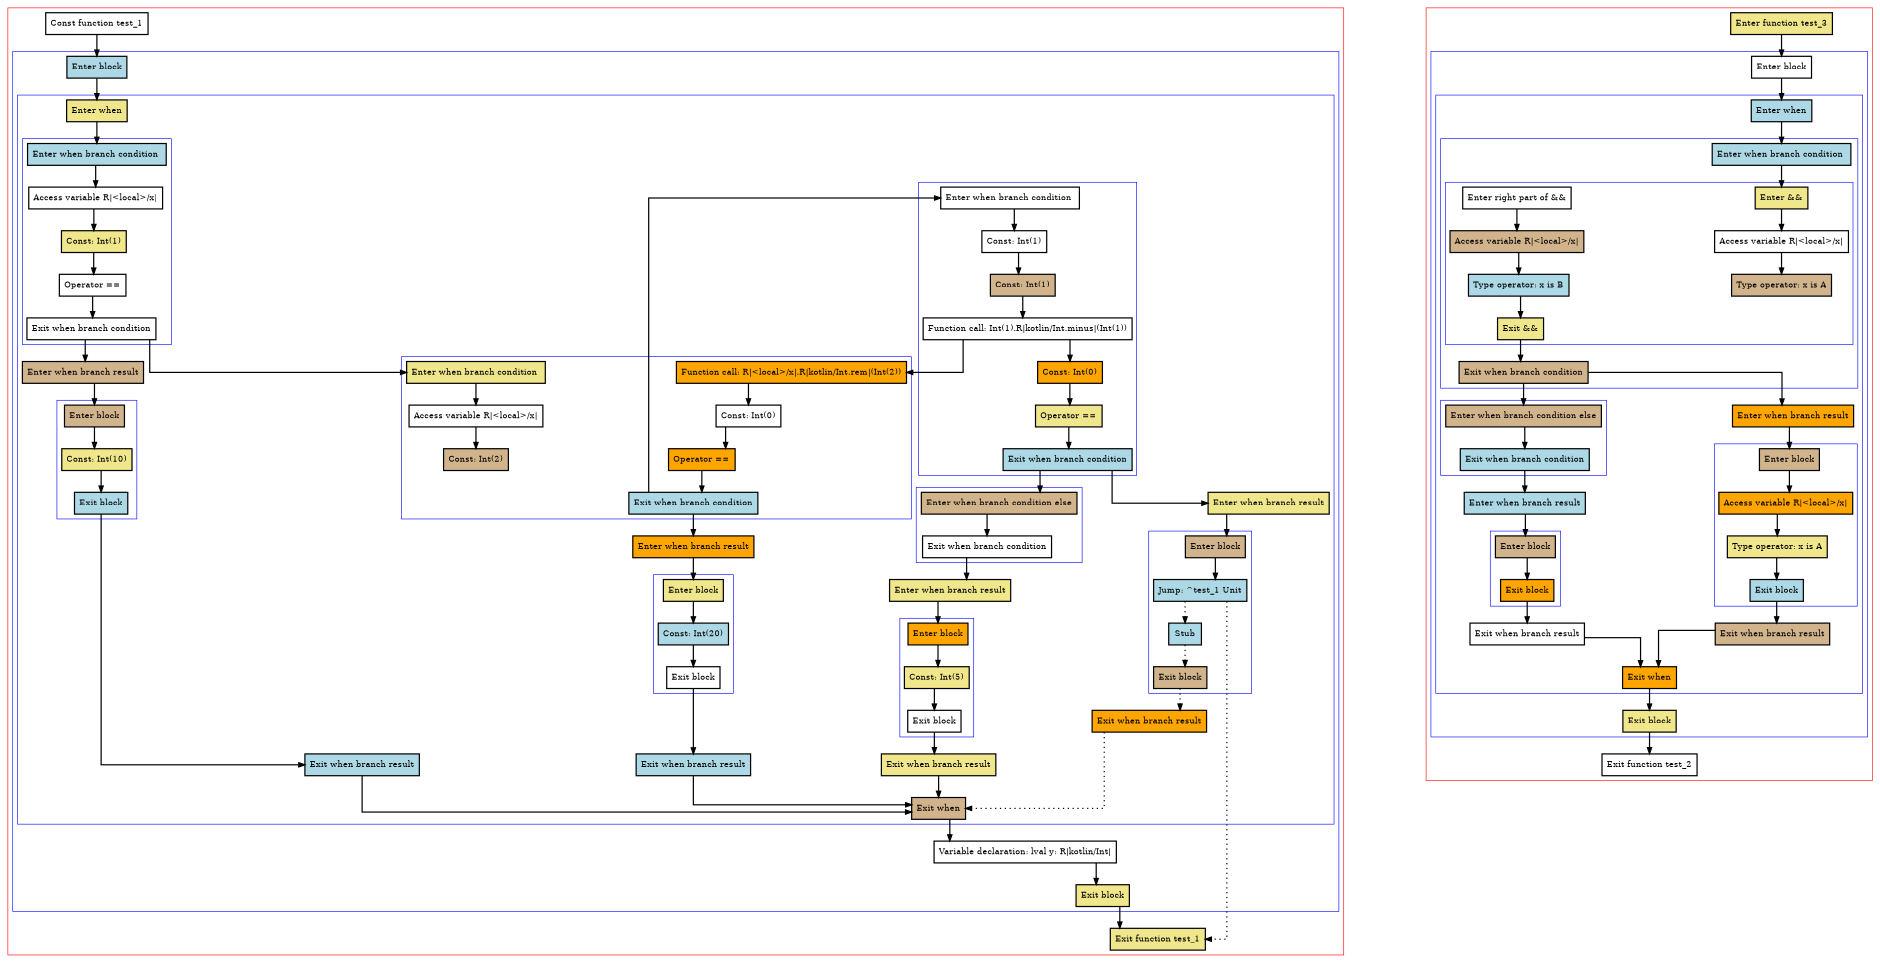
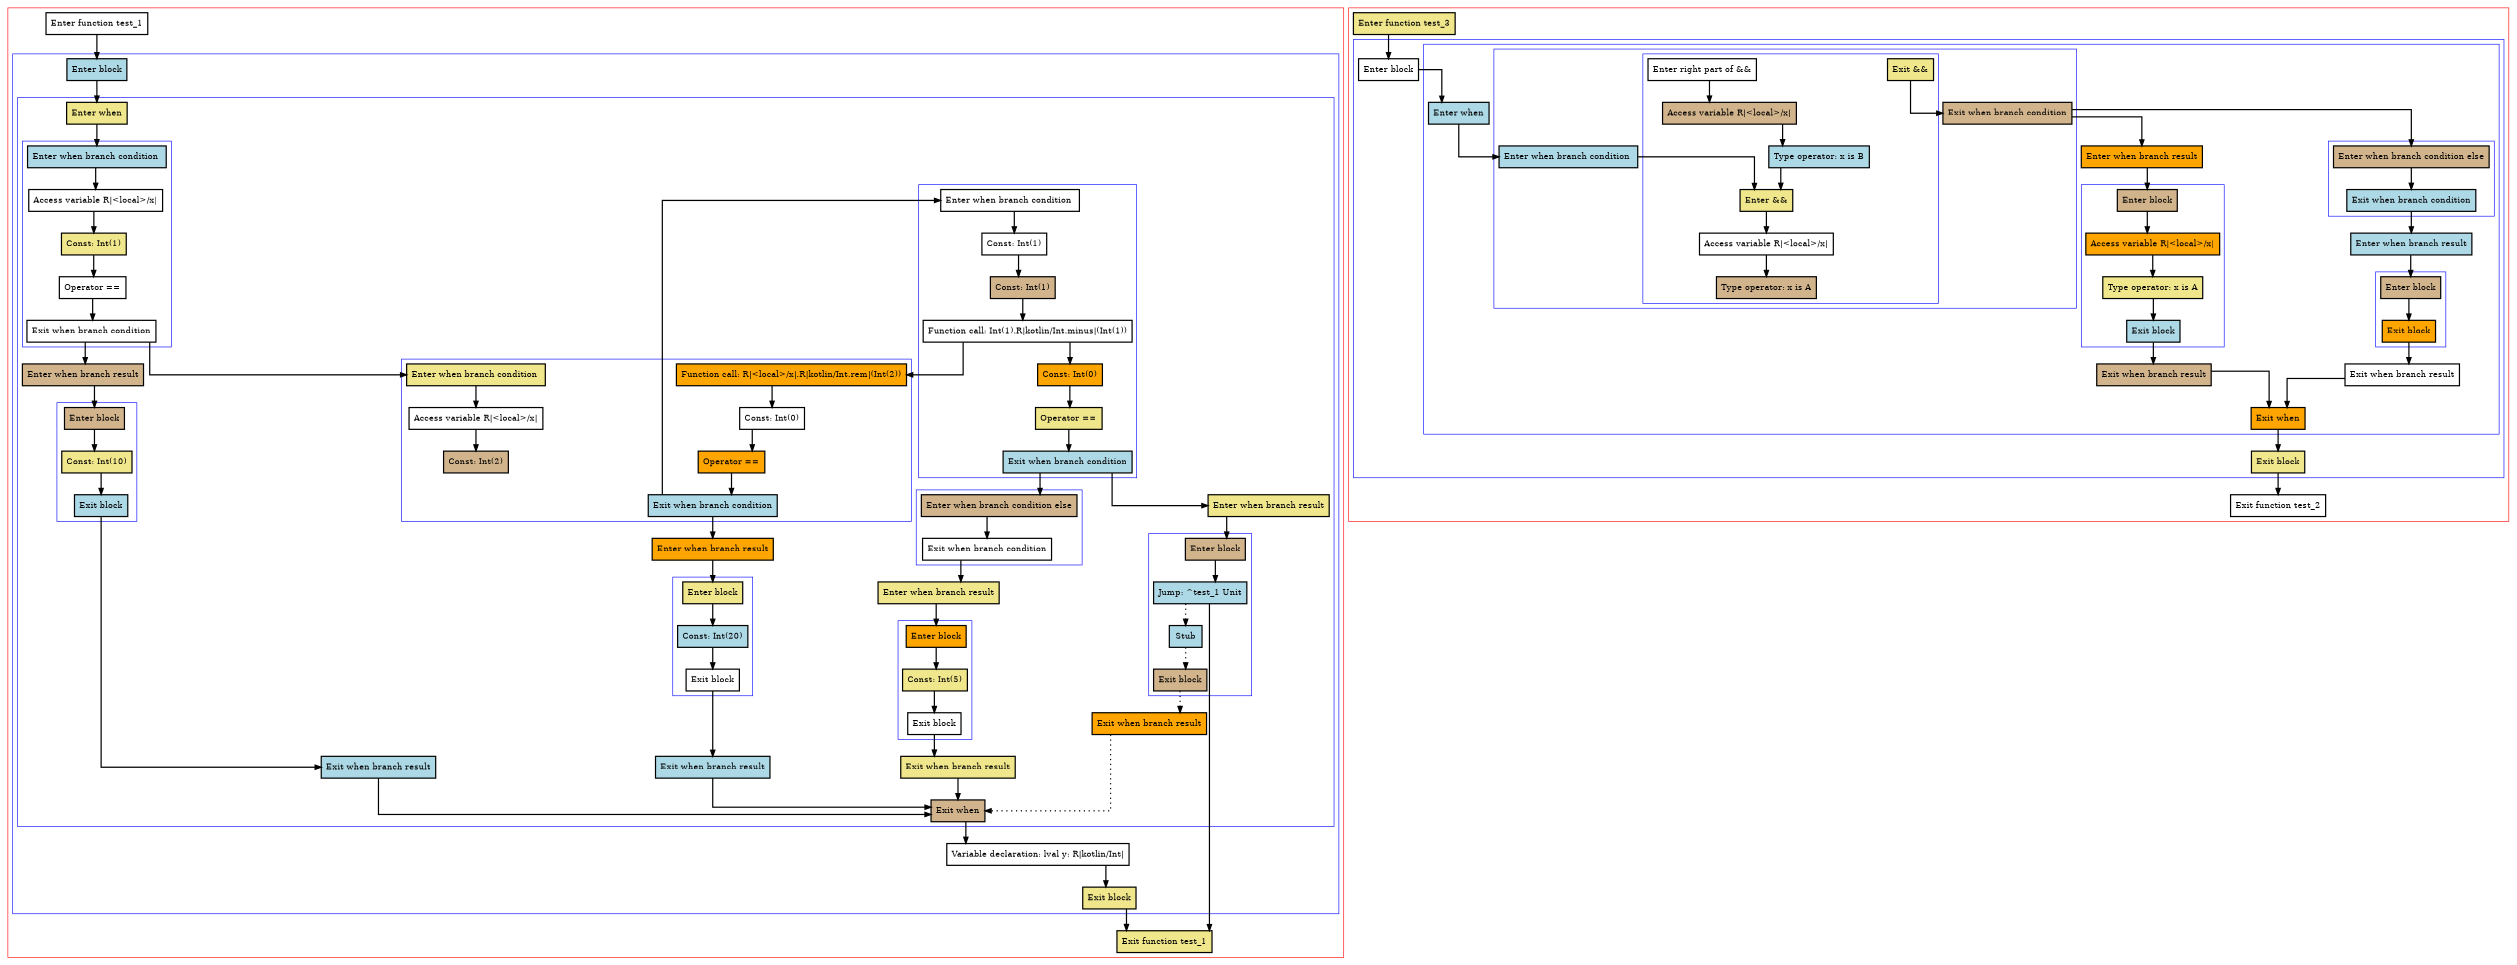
node "Const function test_1": label "Const function test_1" -> "Enter function test_1"
edge "Type operator: x is B" -> "Exit &&": now "Type operator: x is B" -> "Enter &&"
edge "Jump: ^test_1 Unit" -> "Exit function test_1": style dotted -> solid
